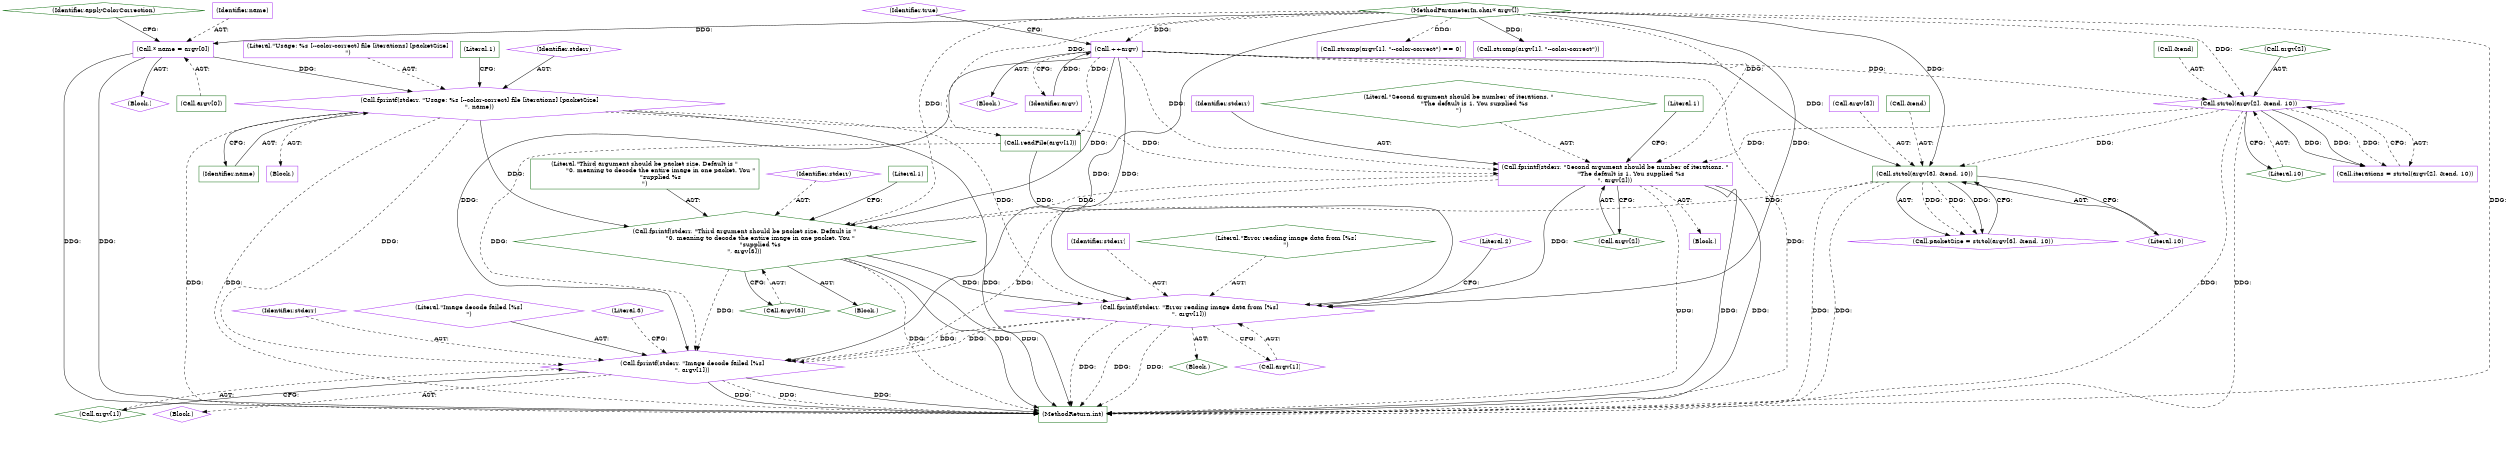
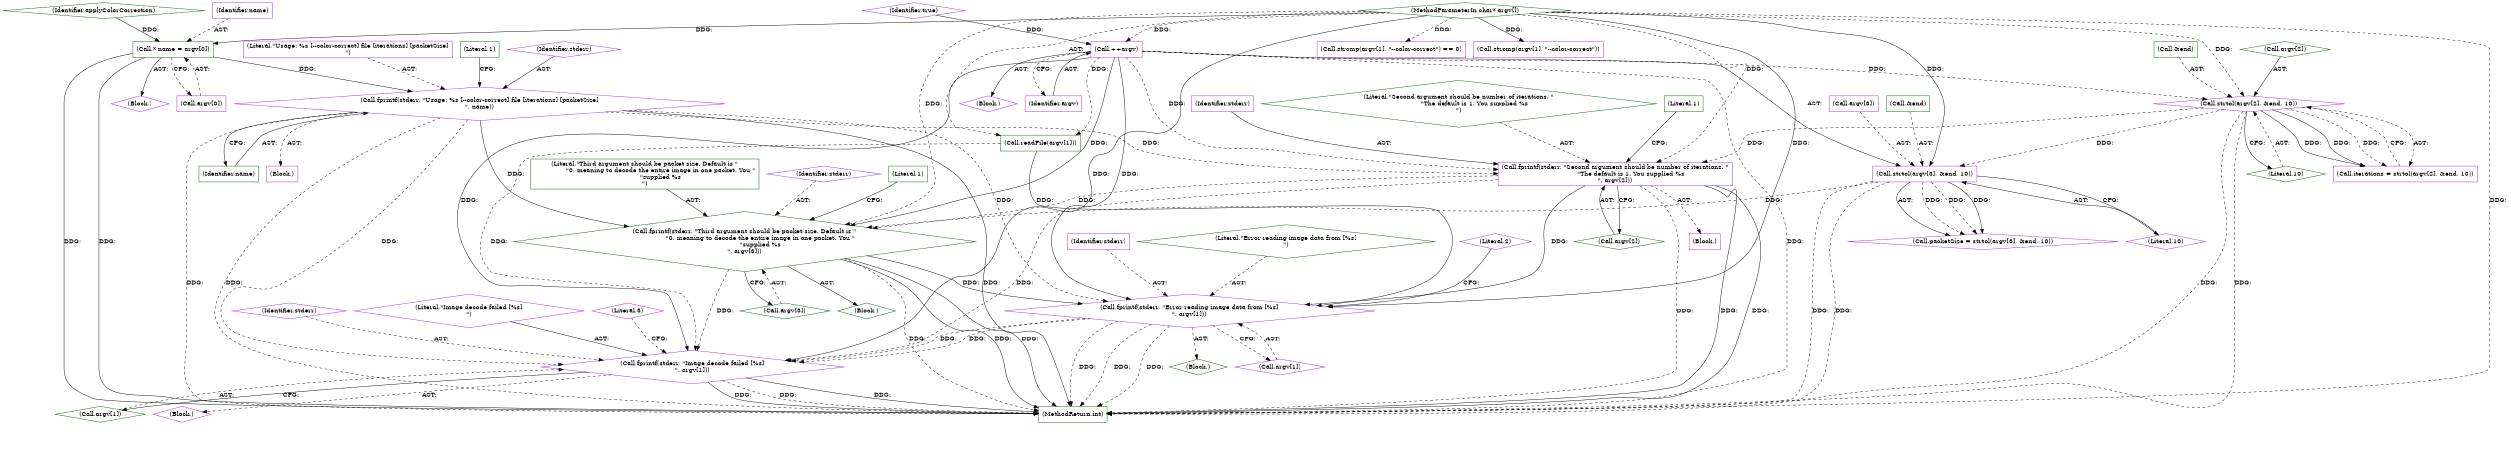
edge "(Identifier,applyColorCorrection)" -> "(Call,* name = argv[0])": label "CFG: " -> "DDG: "
edge "(Identifier,true)" -> "(Call,++argv)": label "CFG: " -> "DDG: "
node "(Call,* name = argv[0])": color purple -> darkgreen
edge "(MethodParameterIn,char* argv[])" -> "(Call,readFile(argv[1]))": label "DDG: " -> "AST: "
edge "(Identifier,argv)" -> "(Call,++argv)": label "DDG: " -> "AST: "
edge "(Call,* name = argv[0])" -> "(Call,argv[0])": added, label "CFG:"
node "(Call,argv[0])": color darkgreen -> purple
edge "(Call,++argv)" -> "(Call,strtol(argv[3], &end, 10))": label "DDG: " -> "AST: "
node "(Call,strtol(argv[3], &end, 10))": color darkgreen -> purple
edge "(Call,packetSize = strtol(argv[3], &end, 10))" -> "(Call,strtol(argv[3], &end, 10))": removed, label "CFG:"
